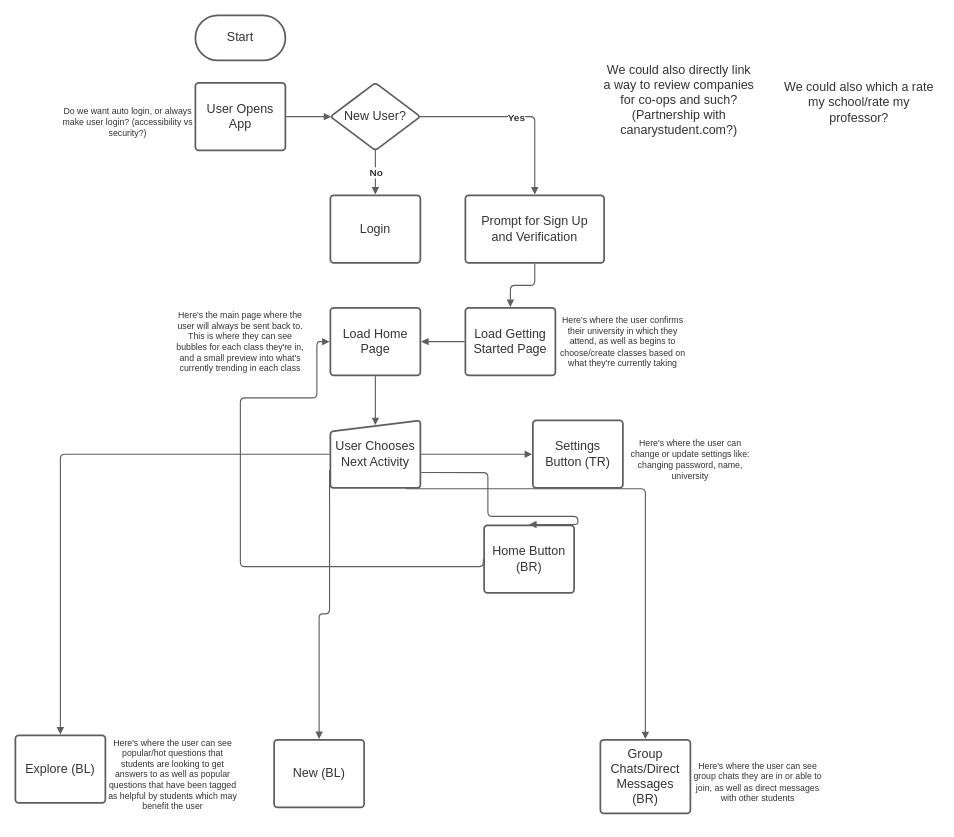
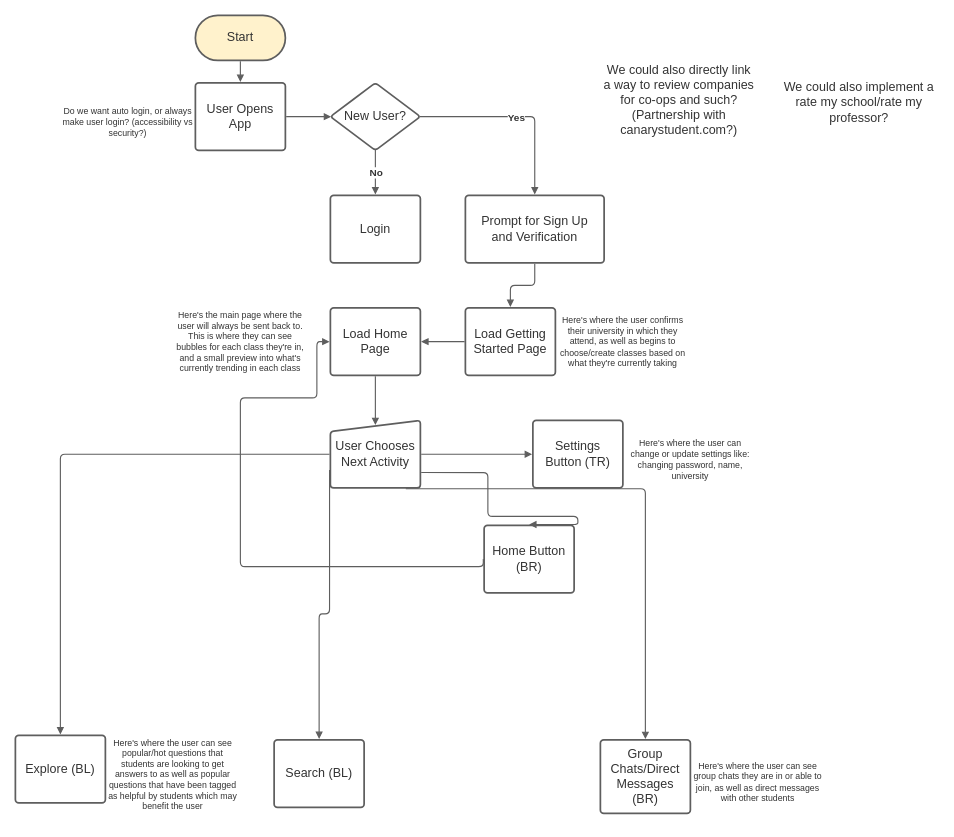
node "Start": fillcolor #ffffff -> #fff2cc
edge "Start" -> "User Opens App": added
node "We could also which a rate my school/rate my professor?": label "We could also which a rate my school/rate my professor?" -> "We could also implement a rate my school/rate my professor?"
node "New (BL)": label "New (BL)" -> "Search (BL)"
